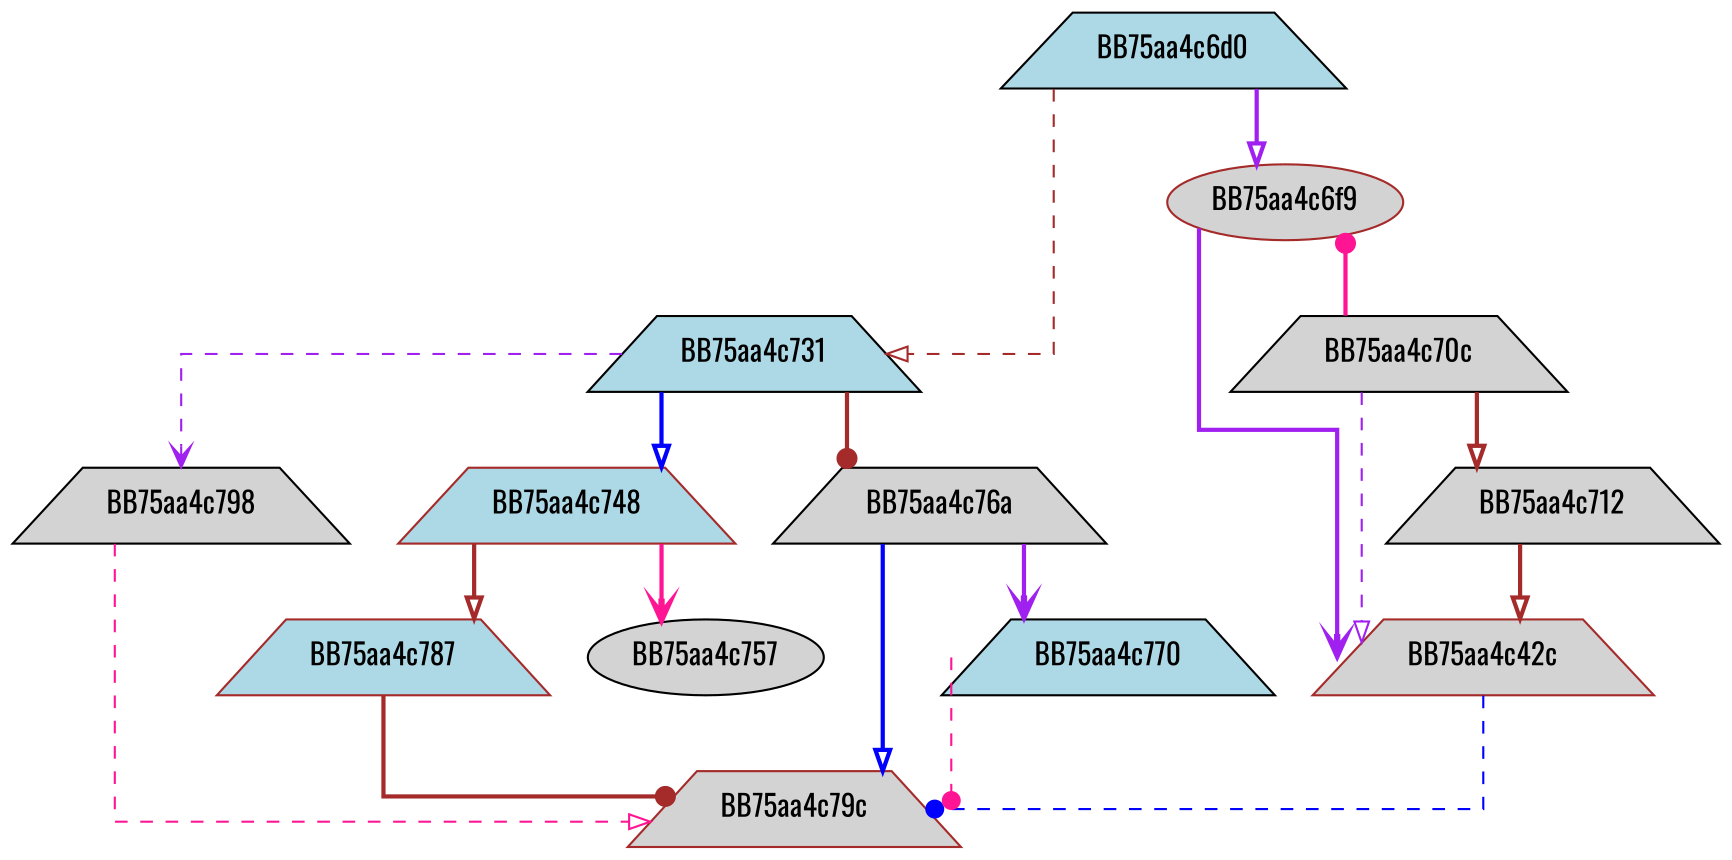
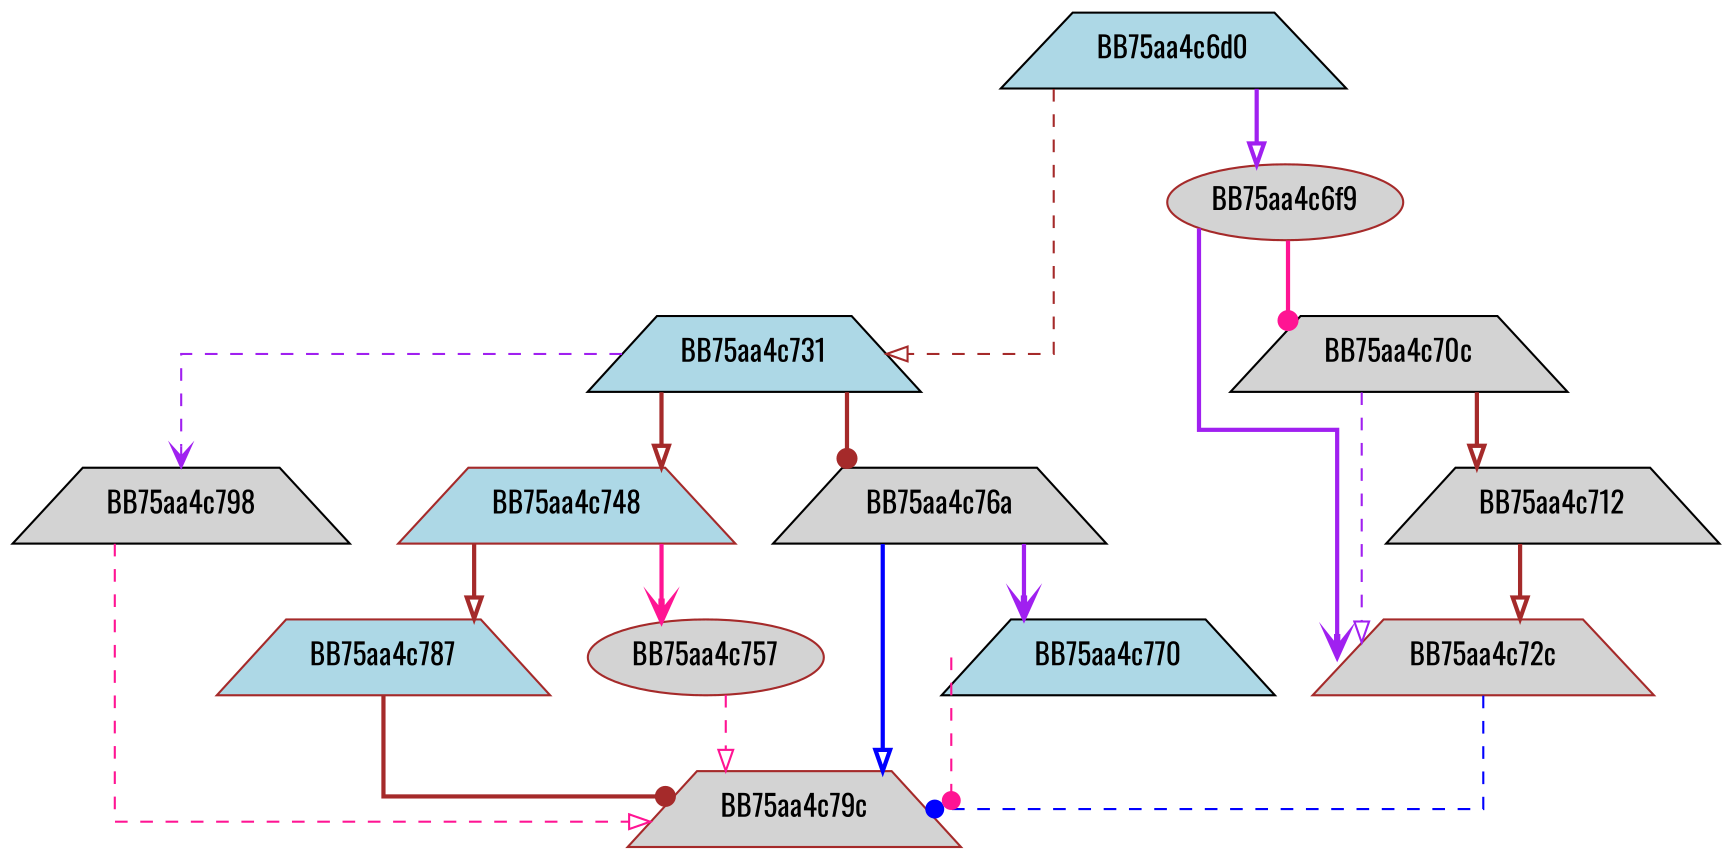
edge "BB75aa4c70c" -> "BB75aa4c6f9": reversed
edge "BB75aa4c731" -> "BB75aa4c748": color blue -> brown
node "BB75aa4c757": color black -> brown
node "BB75aa4c42c": label "BB75aa4c42c" -> "BB75aa4c72c"
edge "BB75aa4c757" -> "BB75aa4c79c": added
